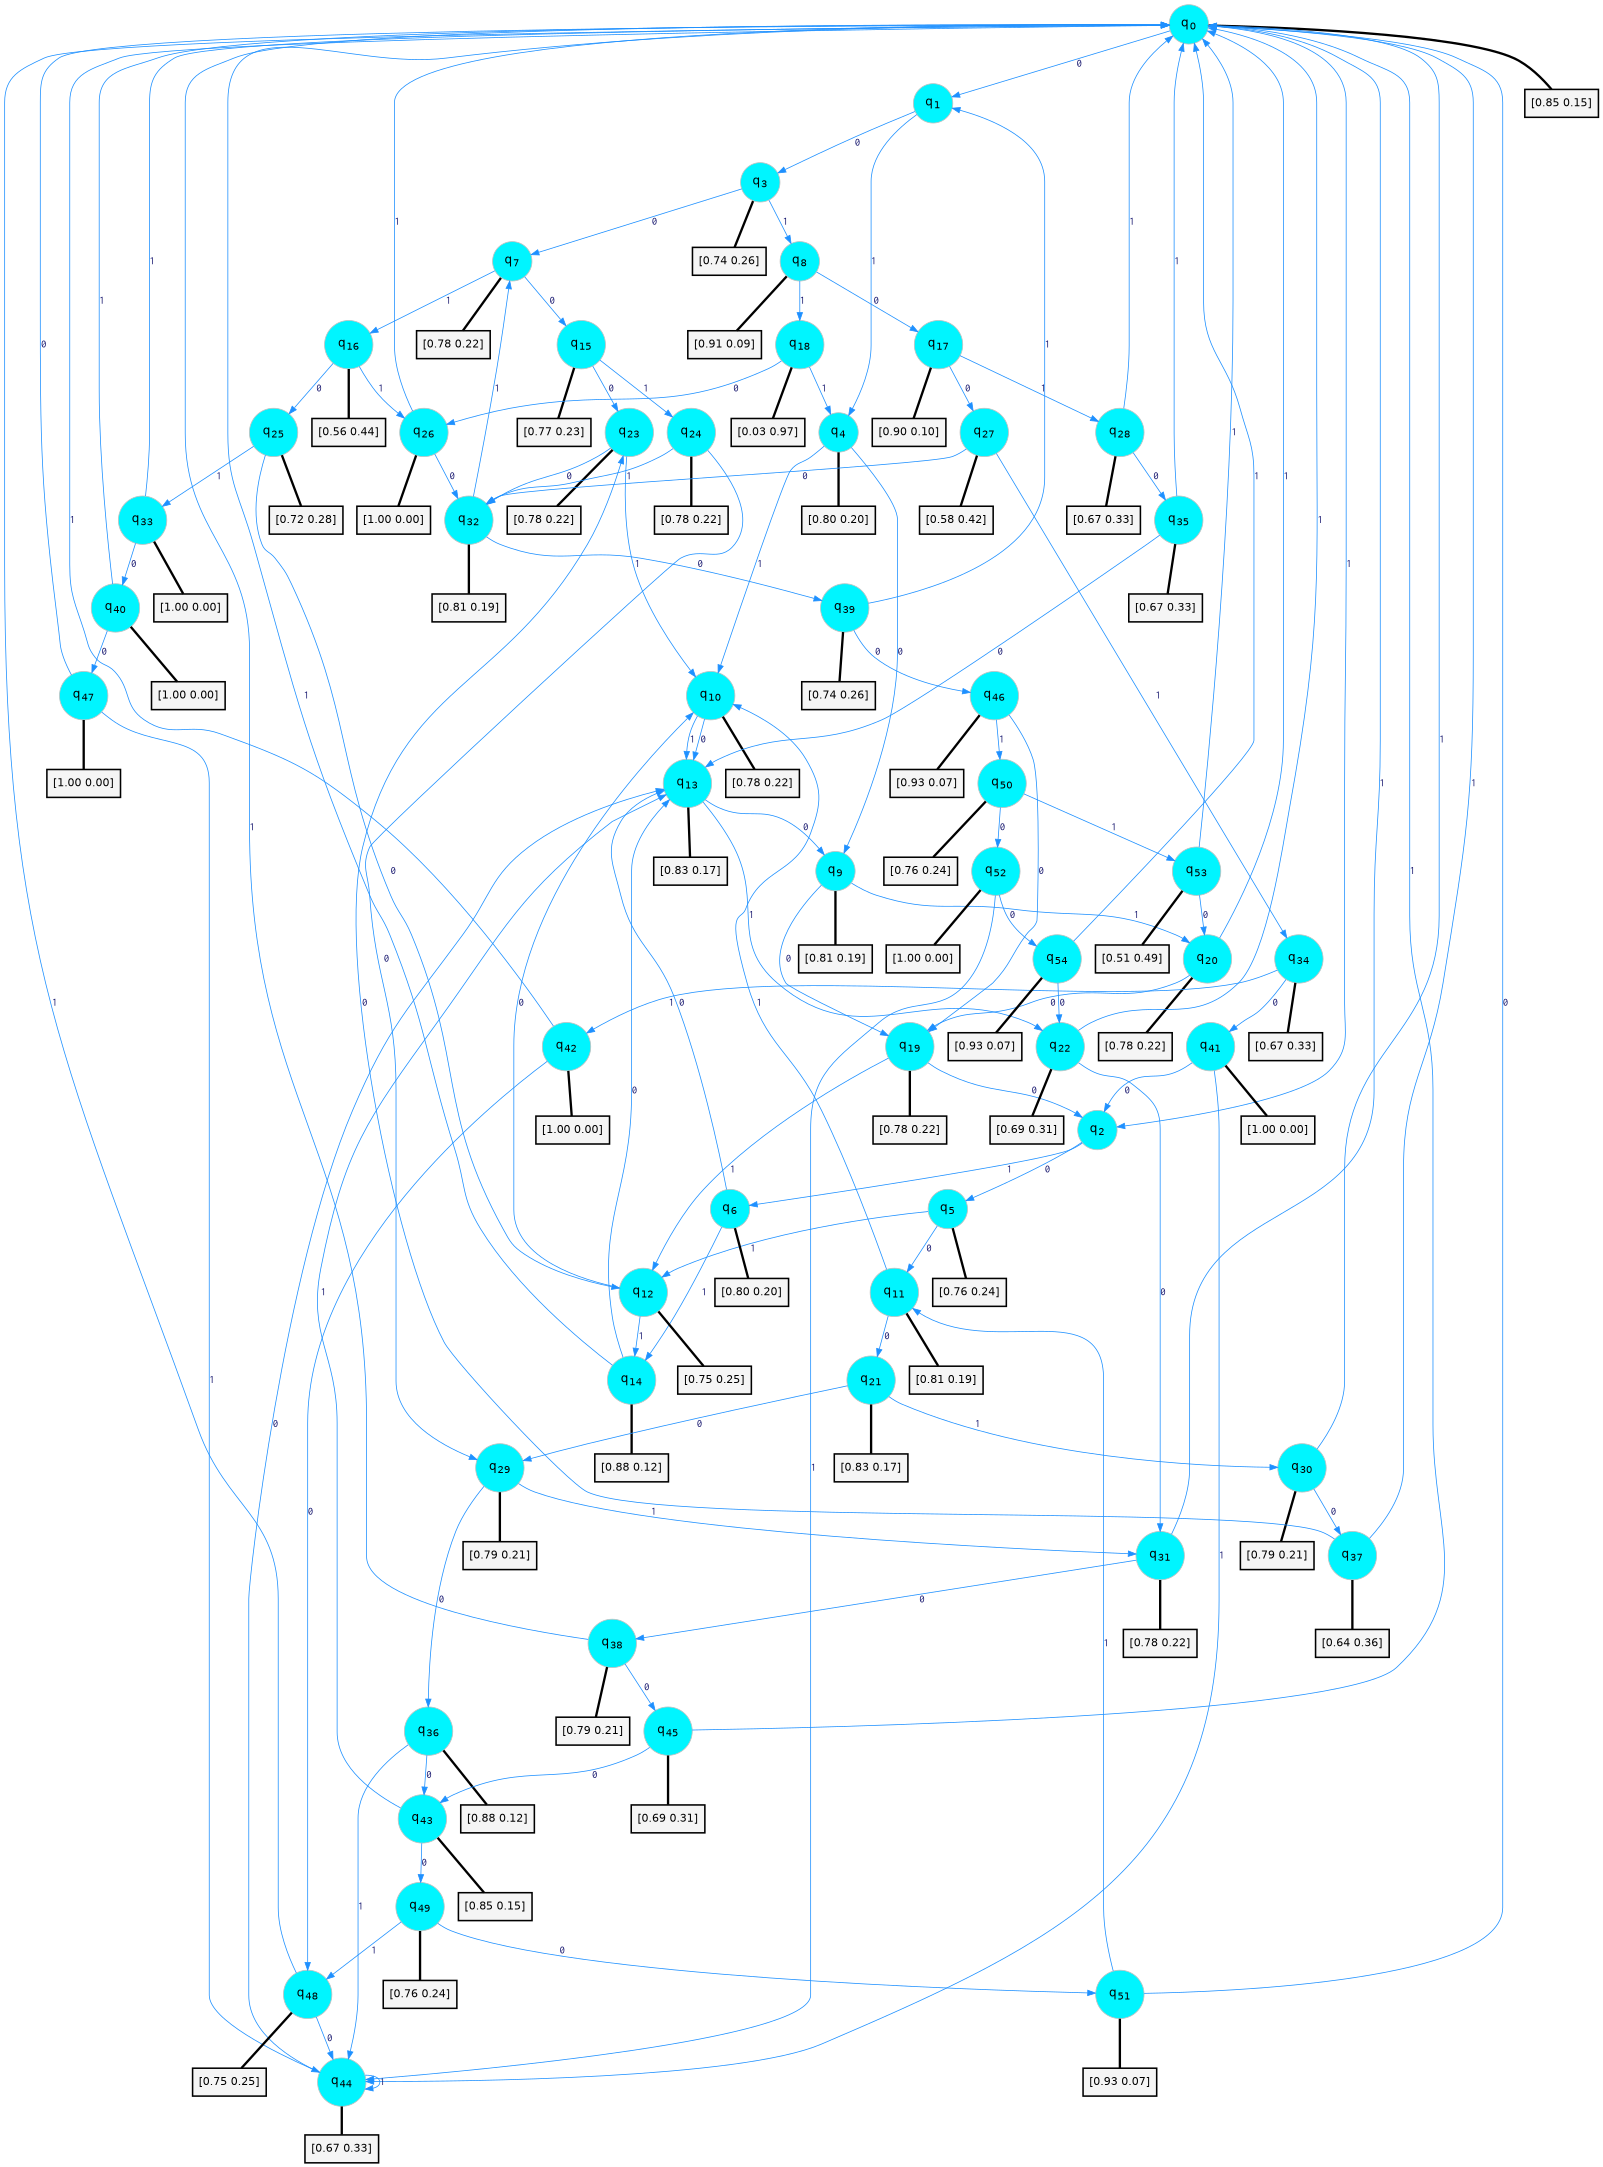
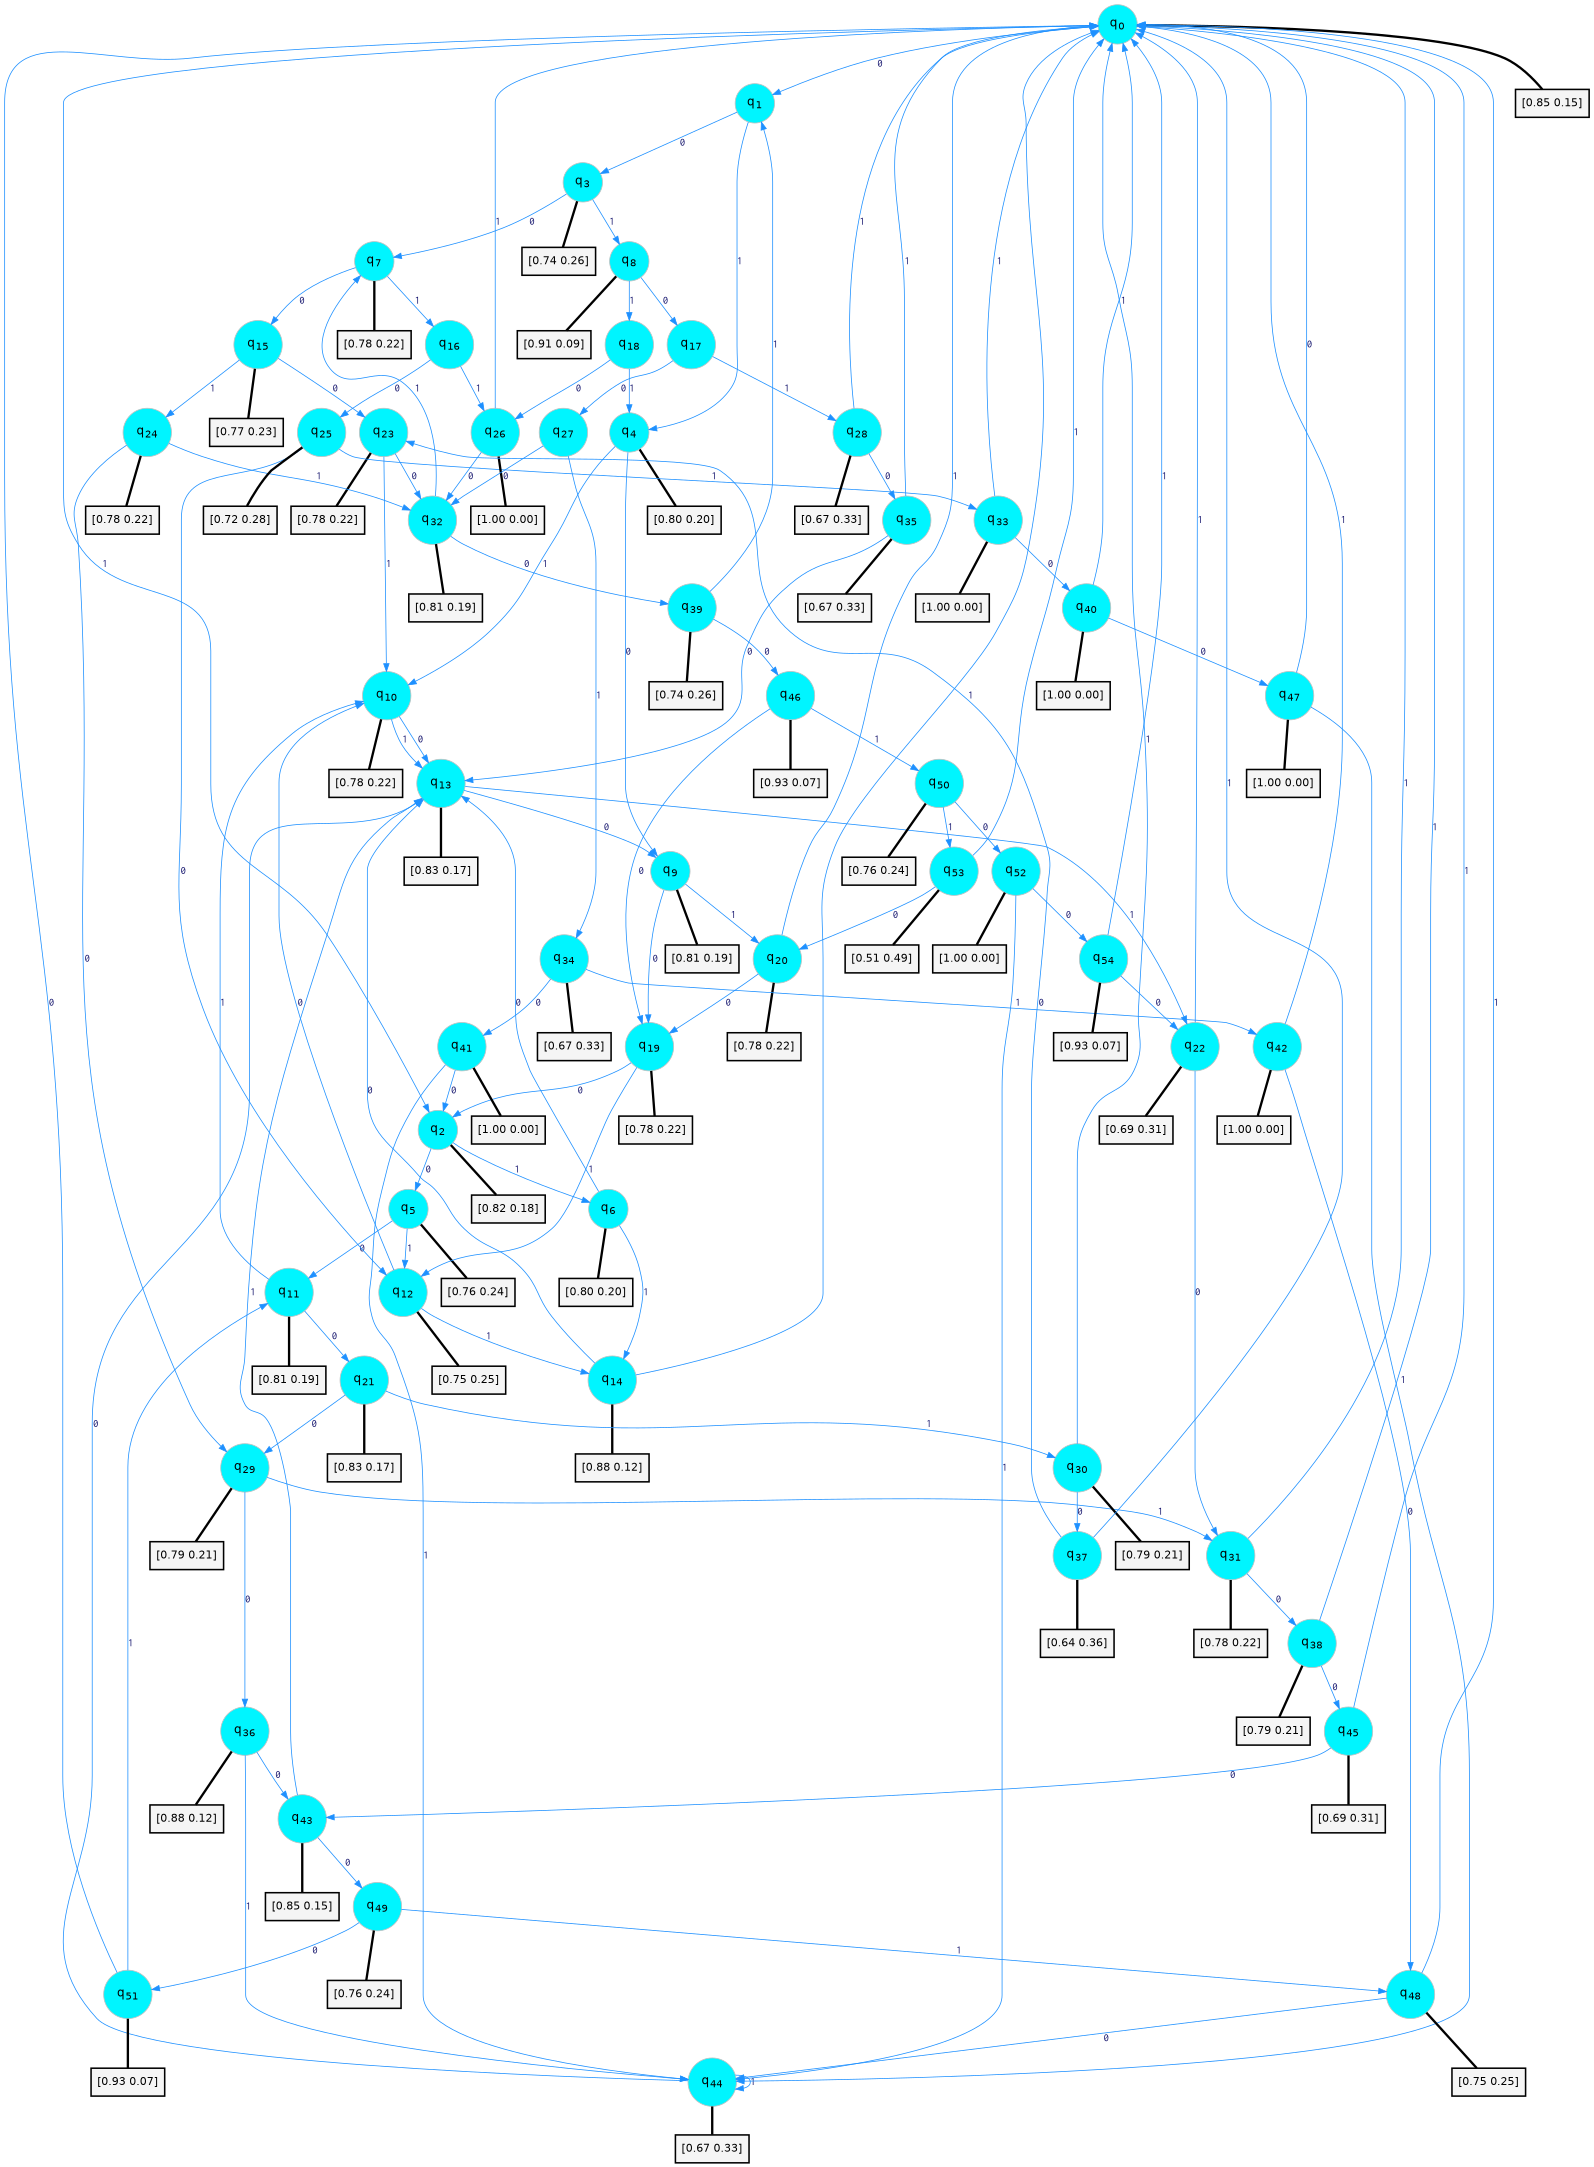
node "[0.56 0.44]": removed
node "[0.03 0.97]": removed
node "[0.90 0.10]": removed
node "[0.58 0.42]": removed
node "[0.82 0.18]": added
